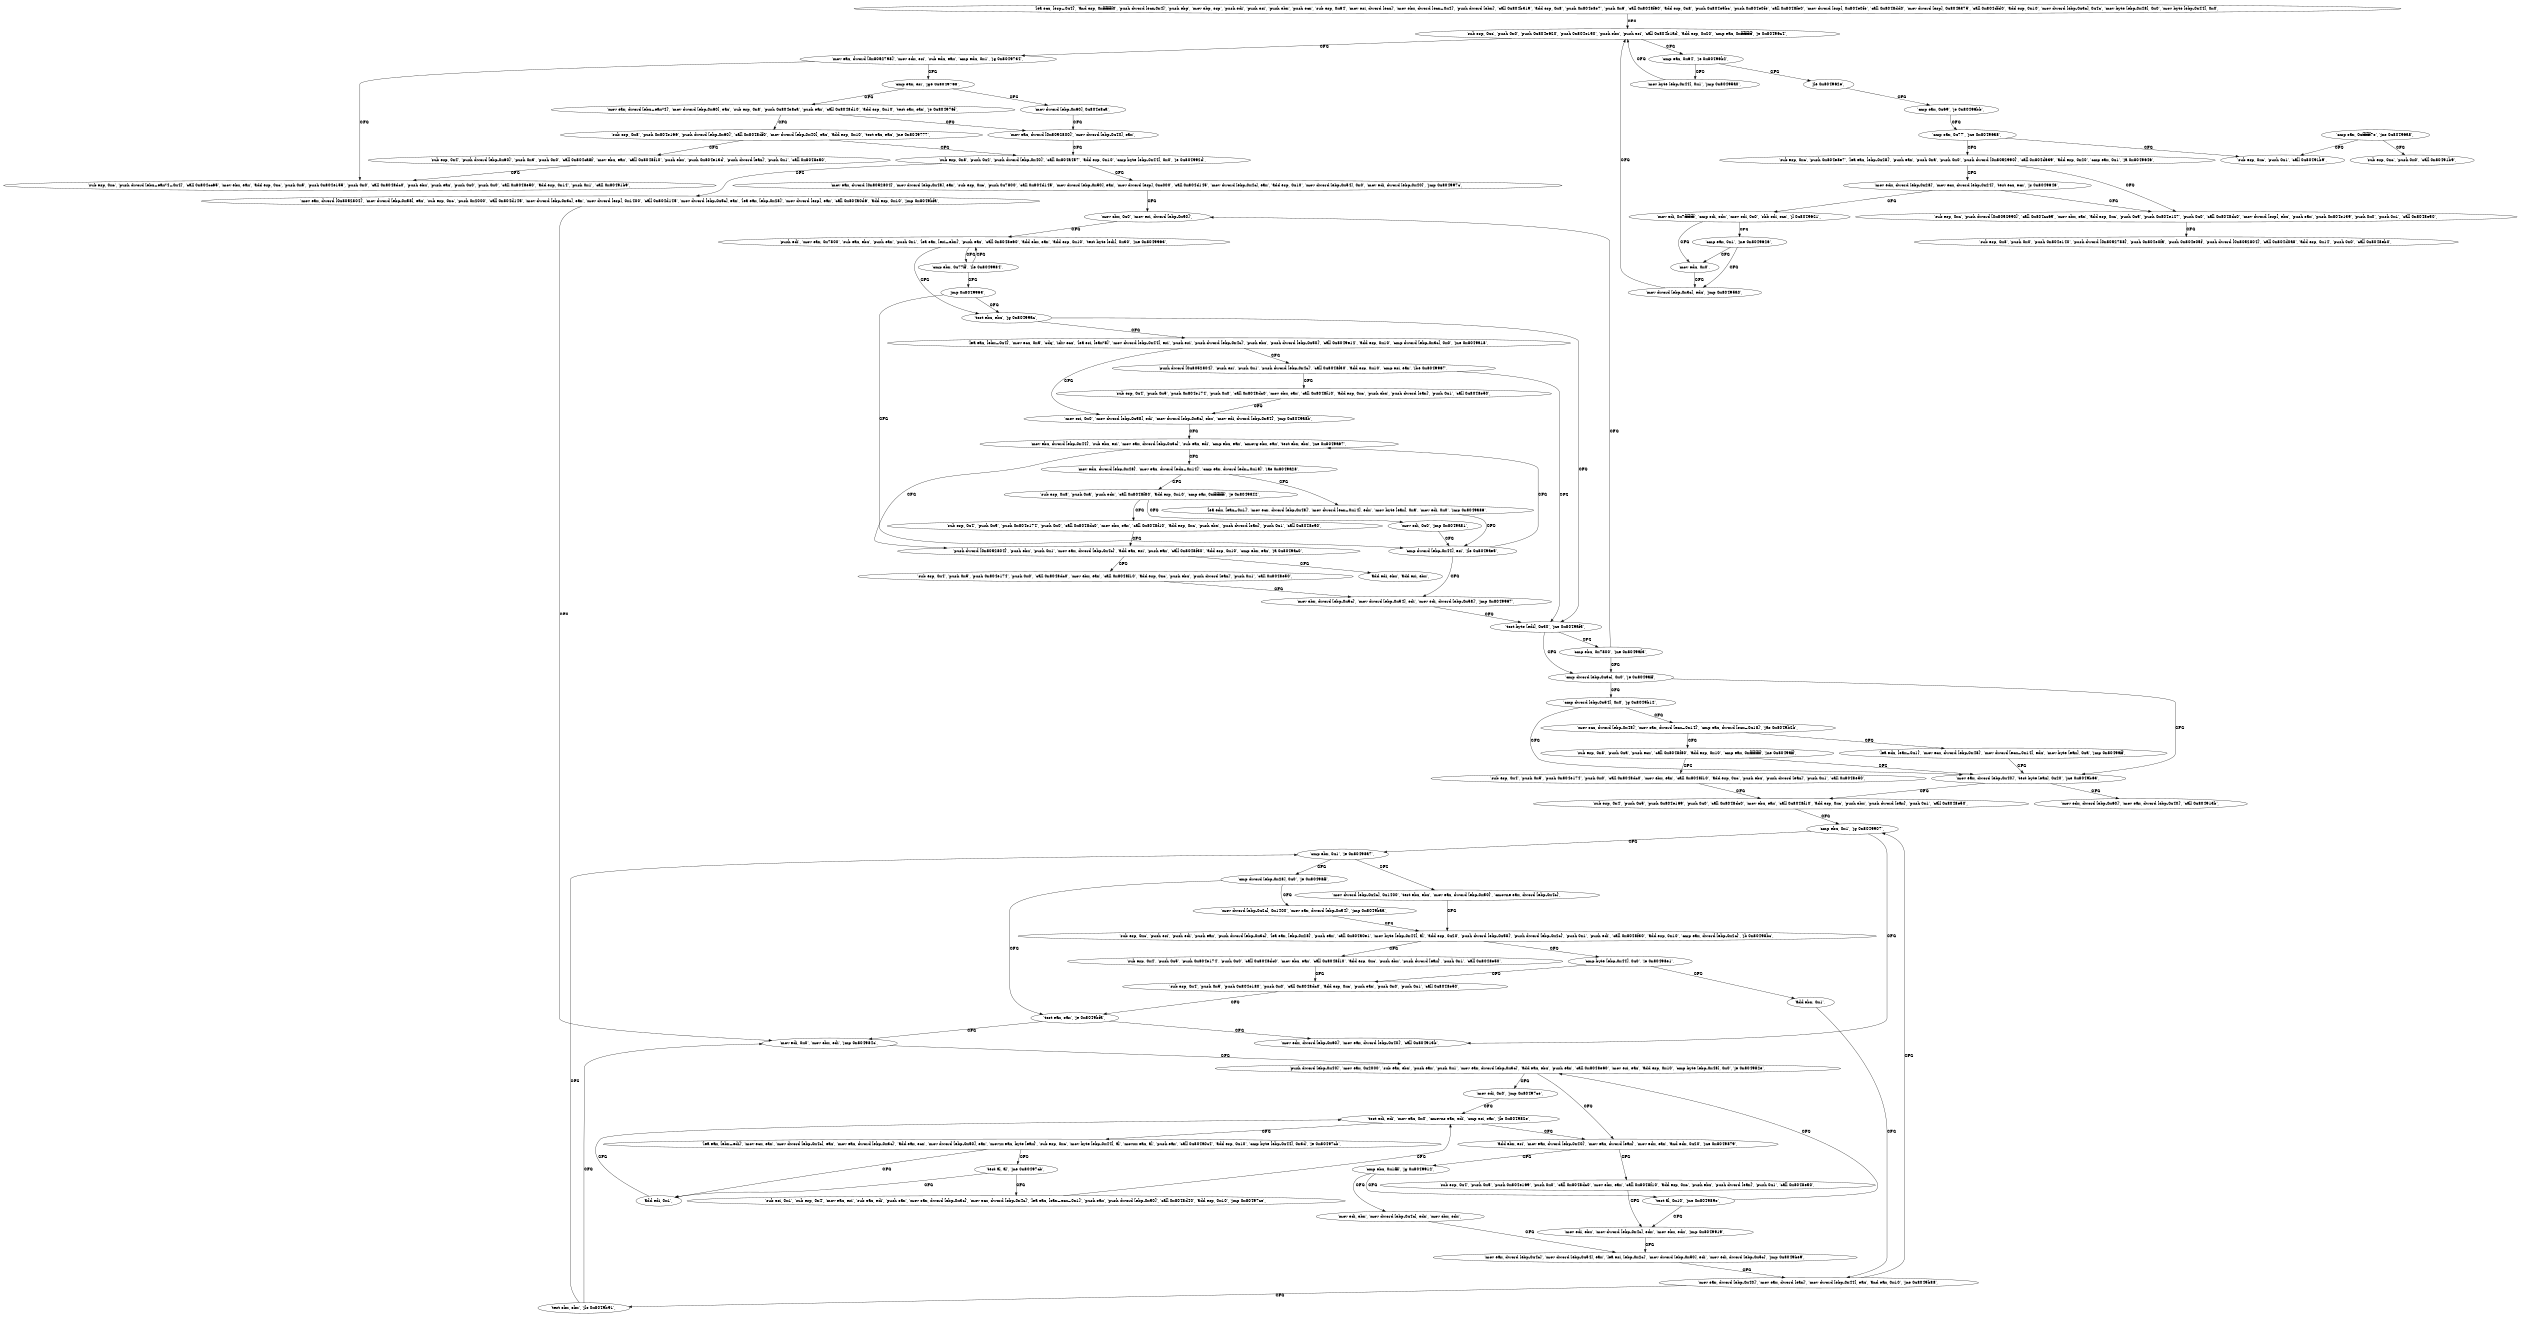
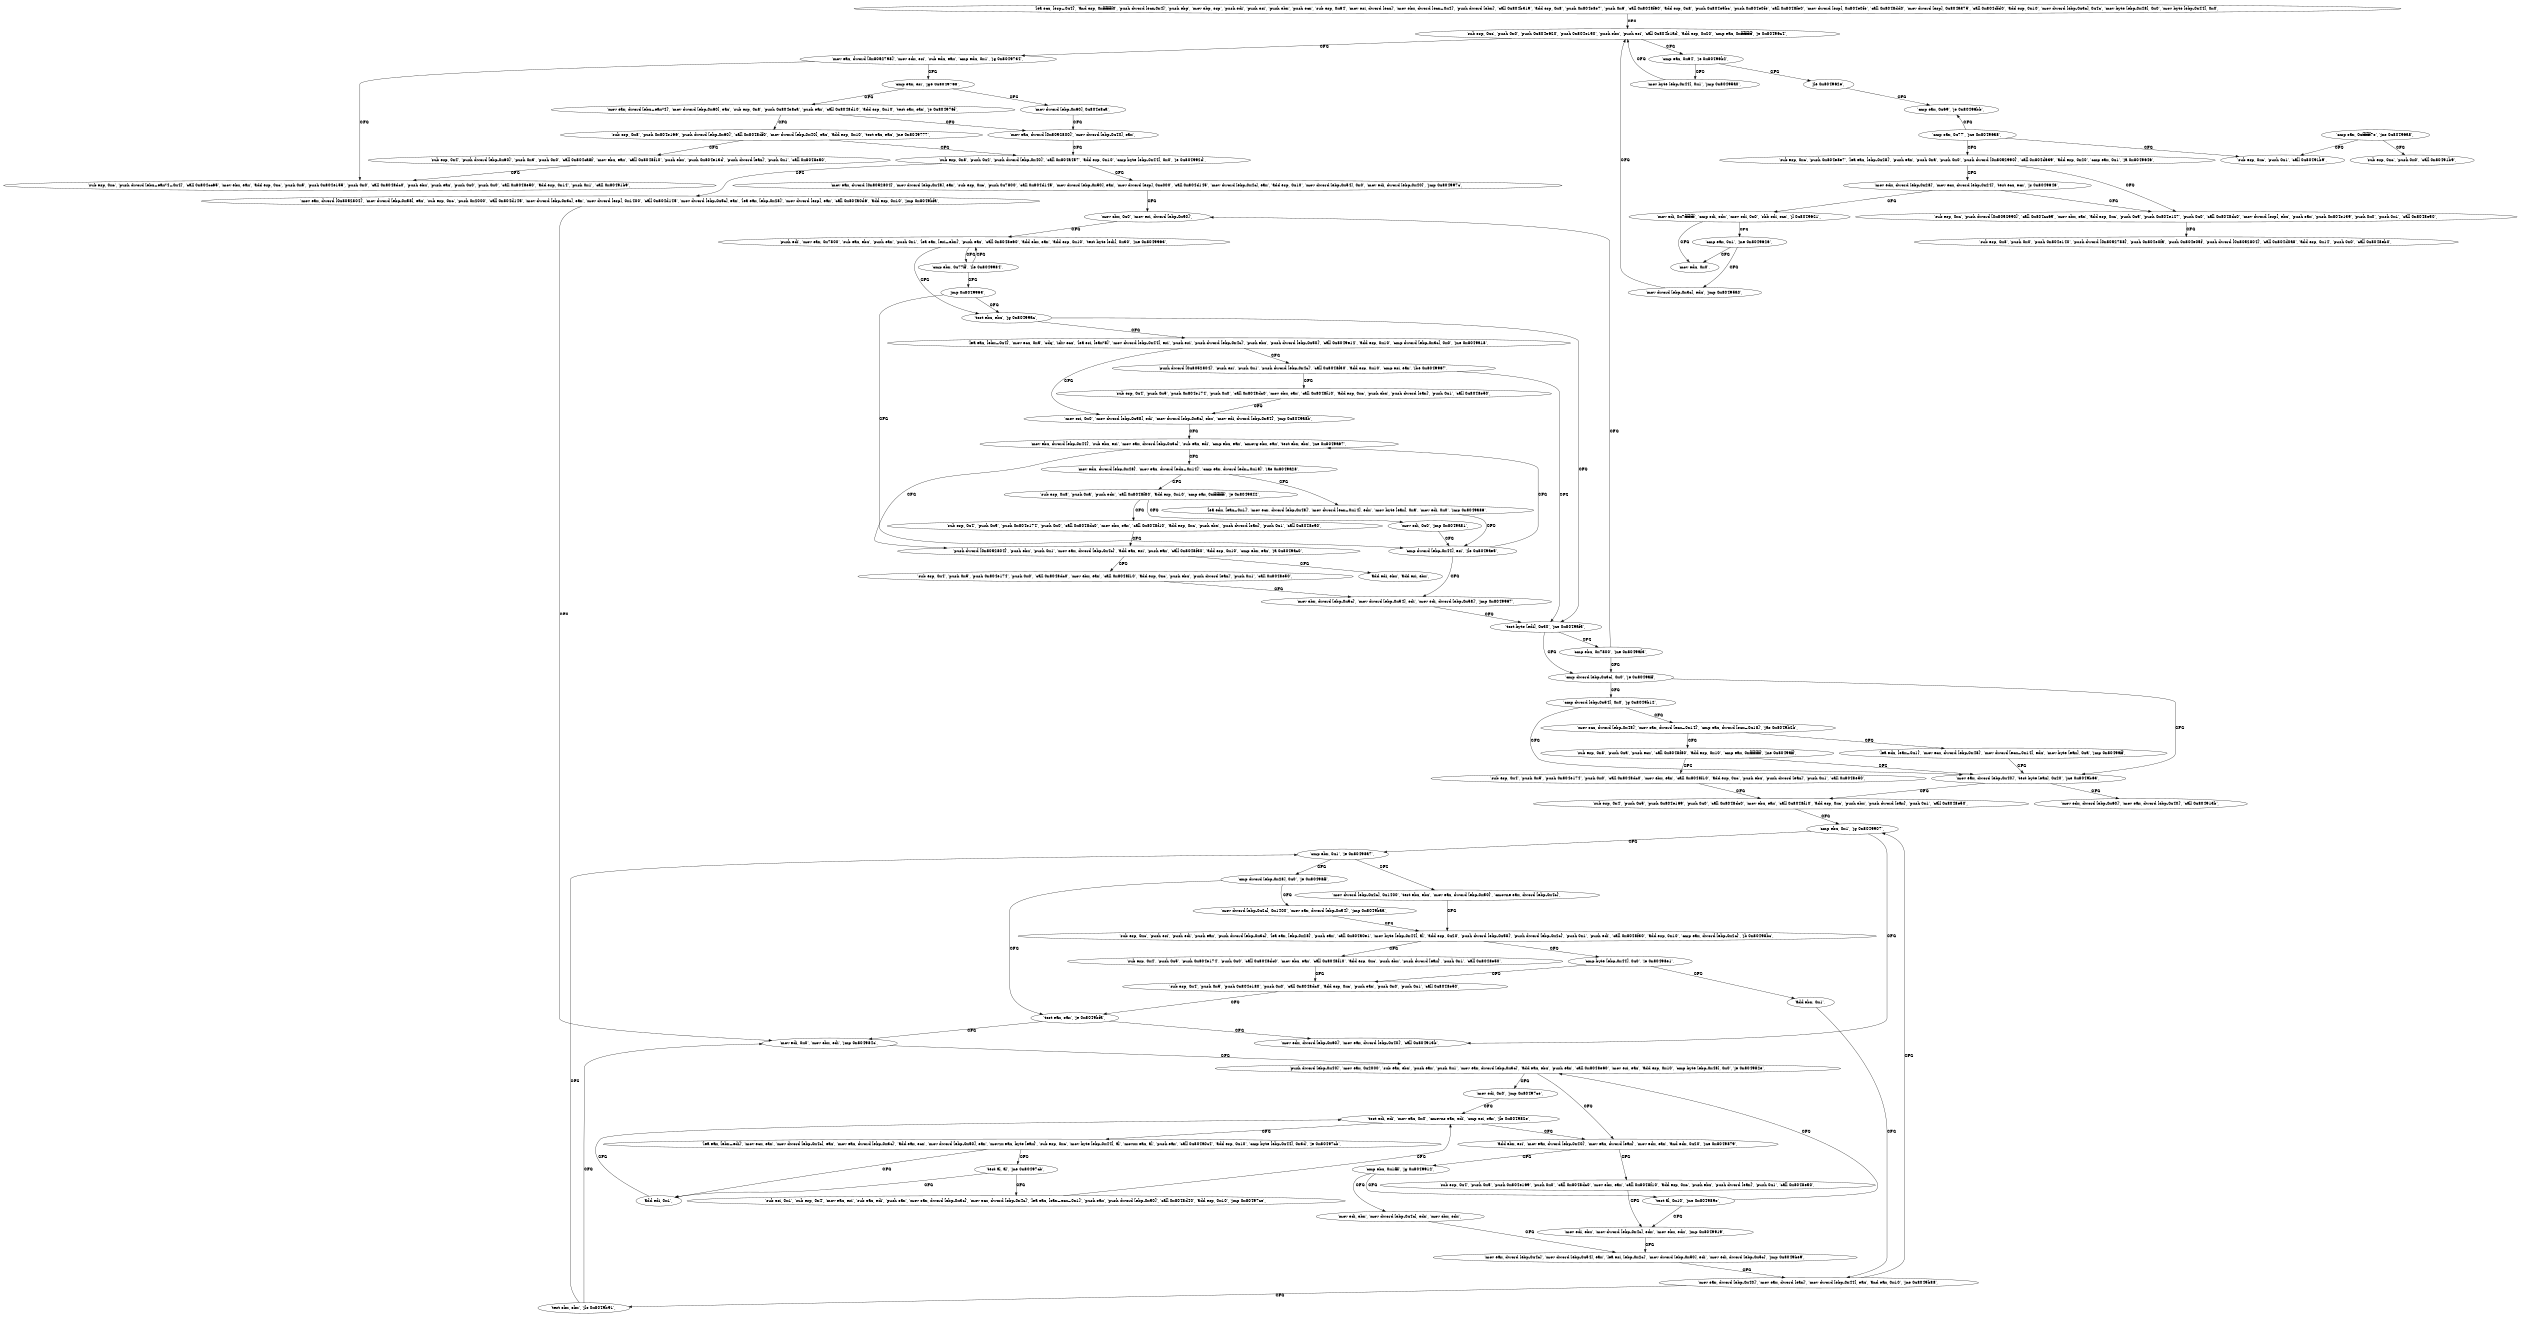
edge "'cmp eax, 0x69', 'je 0x80496bb'," -> "'cmp eax, 0x77', 'jne 0x80496a8',": reversed
edge "'mov edx, 0x0'," -> "'mov dword [ebp-0x3c], edx', 'jmp 0x80495a0',": removed, label "CFG"
